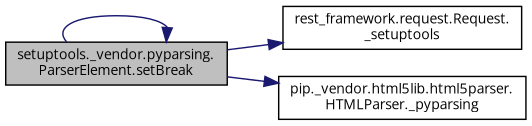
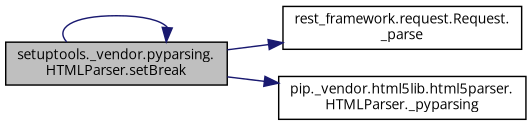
node "rest_framework.request.Request. _setuptools": label "rest_framework.request.Request. _setuptools" -> "rest_framework.request.Request. _parse"
node "setuptools._vendor.pyparsing. ParserElement.setBreak": label "setuptools._vendor.pyparsing. ParserElement.setBreak" -> "setuptools._vendor.pyparsing. HTMLParser.setBreak"
